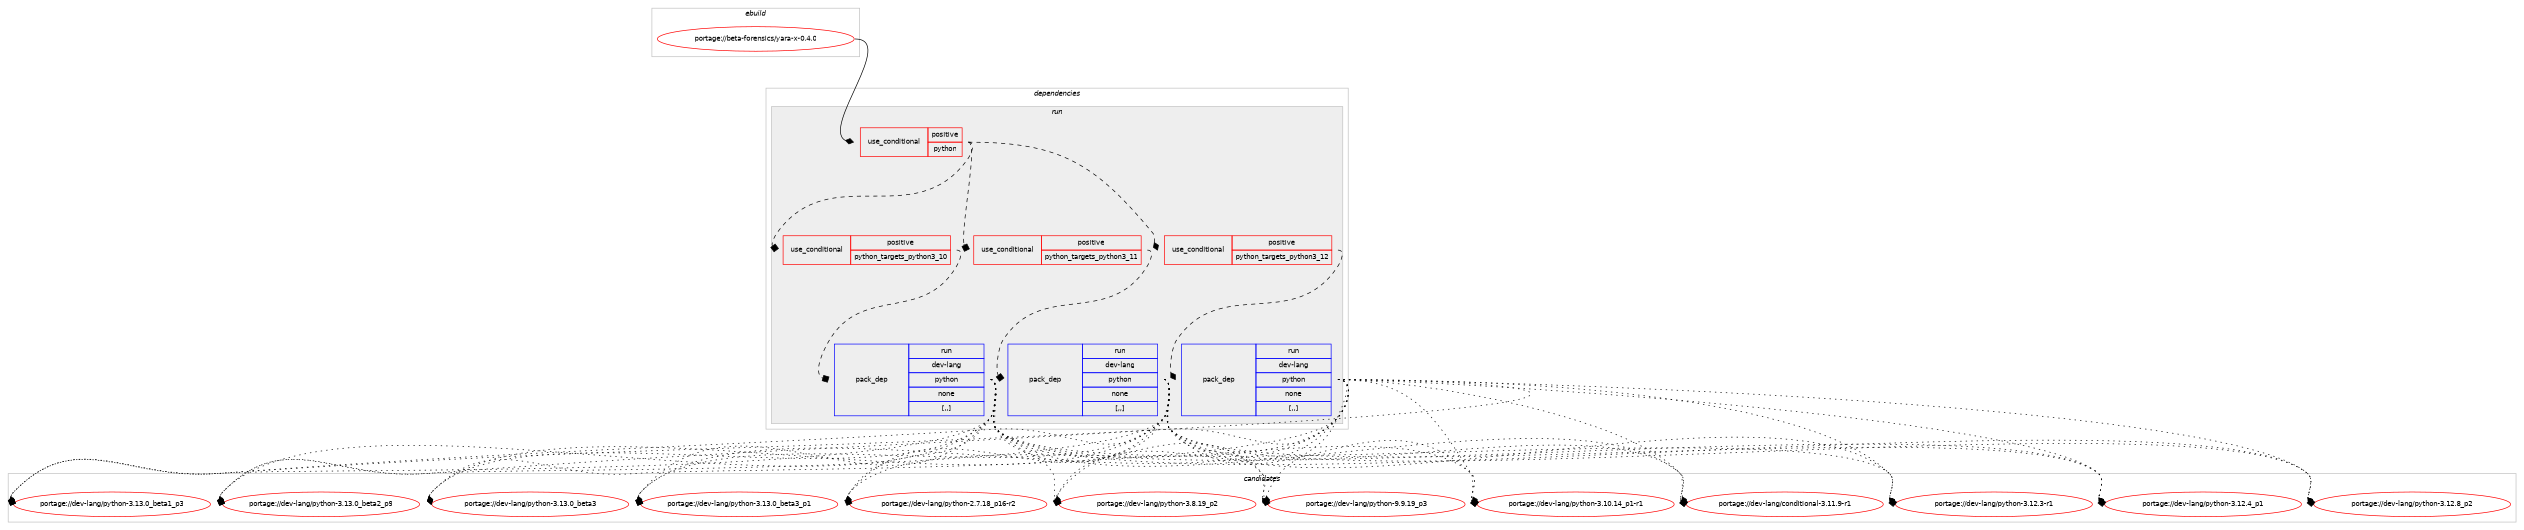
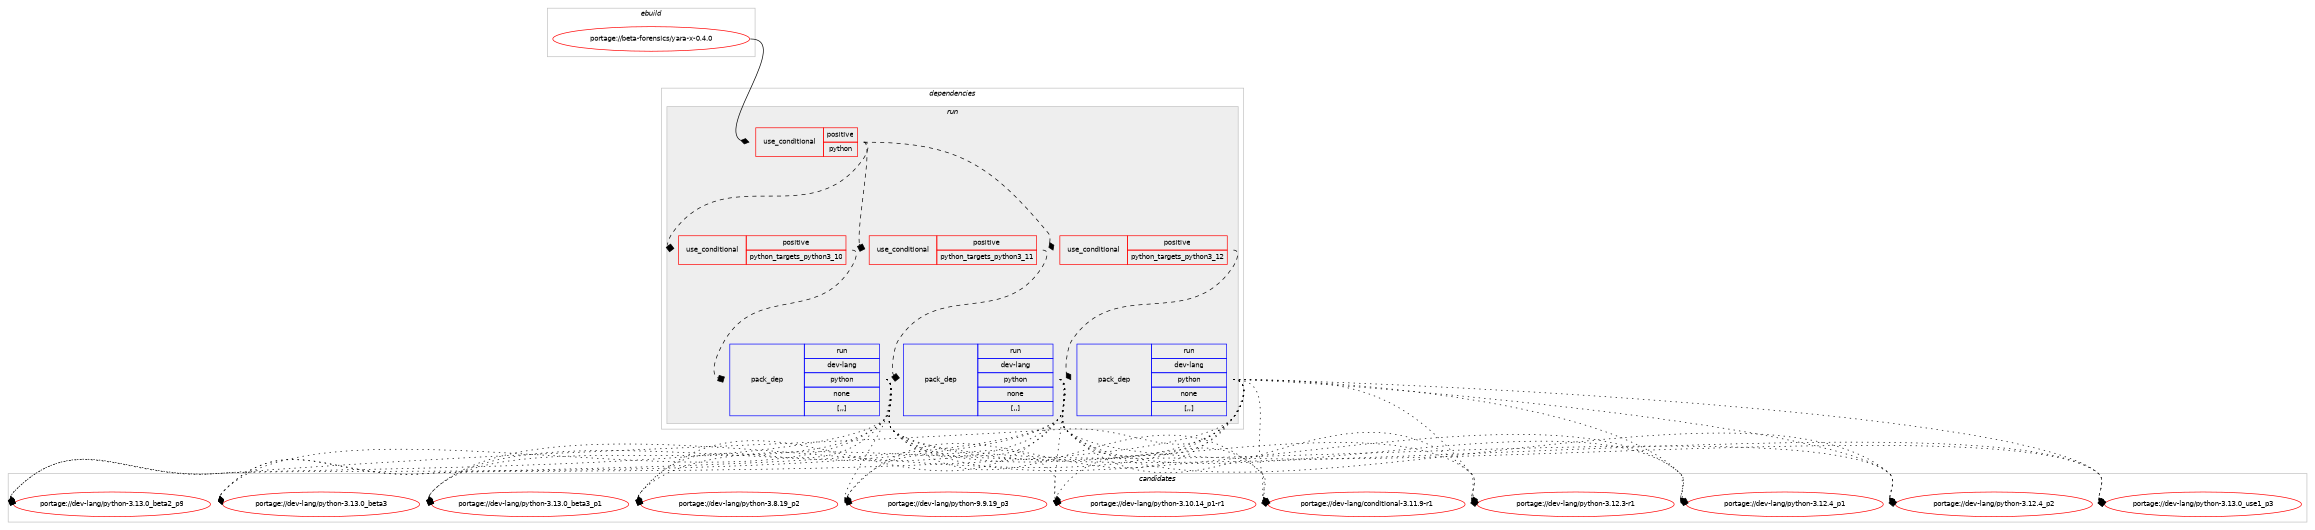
node "portage://dev-lang/python-3.13.0_beta1_p3": label "portage://dev-lang/python-3.13.0_beta1_p3" -> "portage://dev-lang/python-3.13.0_use1_p3"
node "portage://dev-lang/python-2.7.18_p16-r2": removed
node "portage://dev-lang/python-3.12.8_p2": label "portage://dev-lang/python-3.12.8_p2" -> "portage://dev-lang/python-3.12.4_p2"
